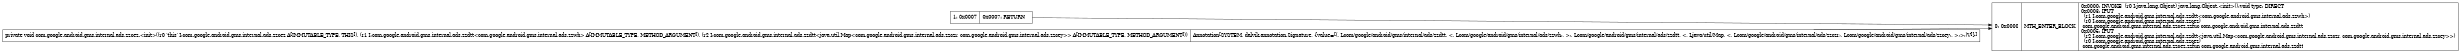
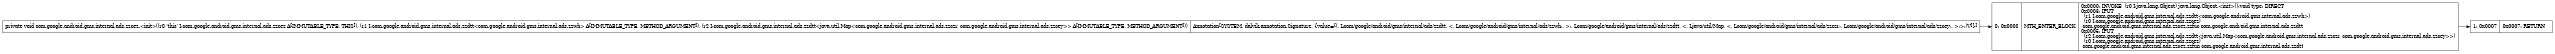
edge "1: 0x0007" -> "0: 0x0000": reversed
